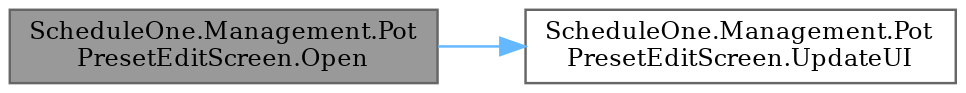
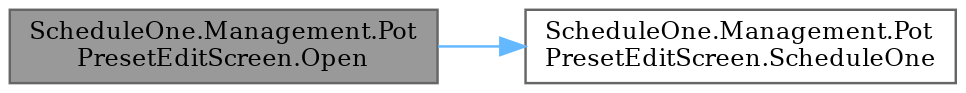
node "ScheduleOne.Management.Pot PresetEditScreen.UpdateUI": label "ScheduleOne.Management.Pot PresetEditScreen.UpdateUI" -> "ScheduleOne.Management.Pot PresetEditScreen.ScheduleOne"
